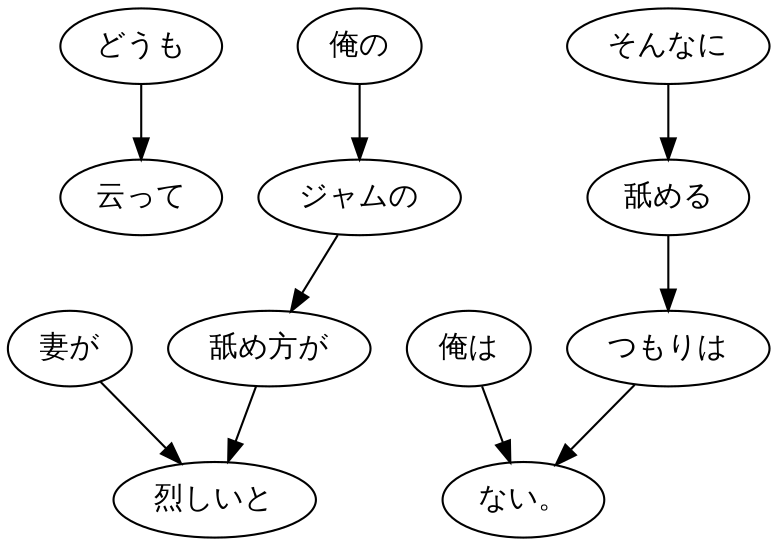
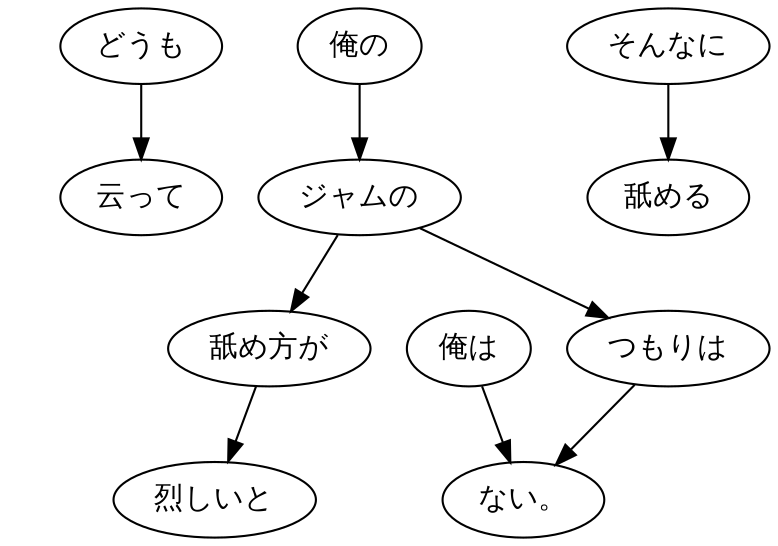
edge "舐める" -> "つもりは": now "ジャムの" -> "つもりは"
node "妻が": removed
